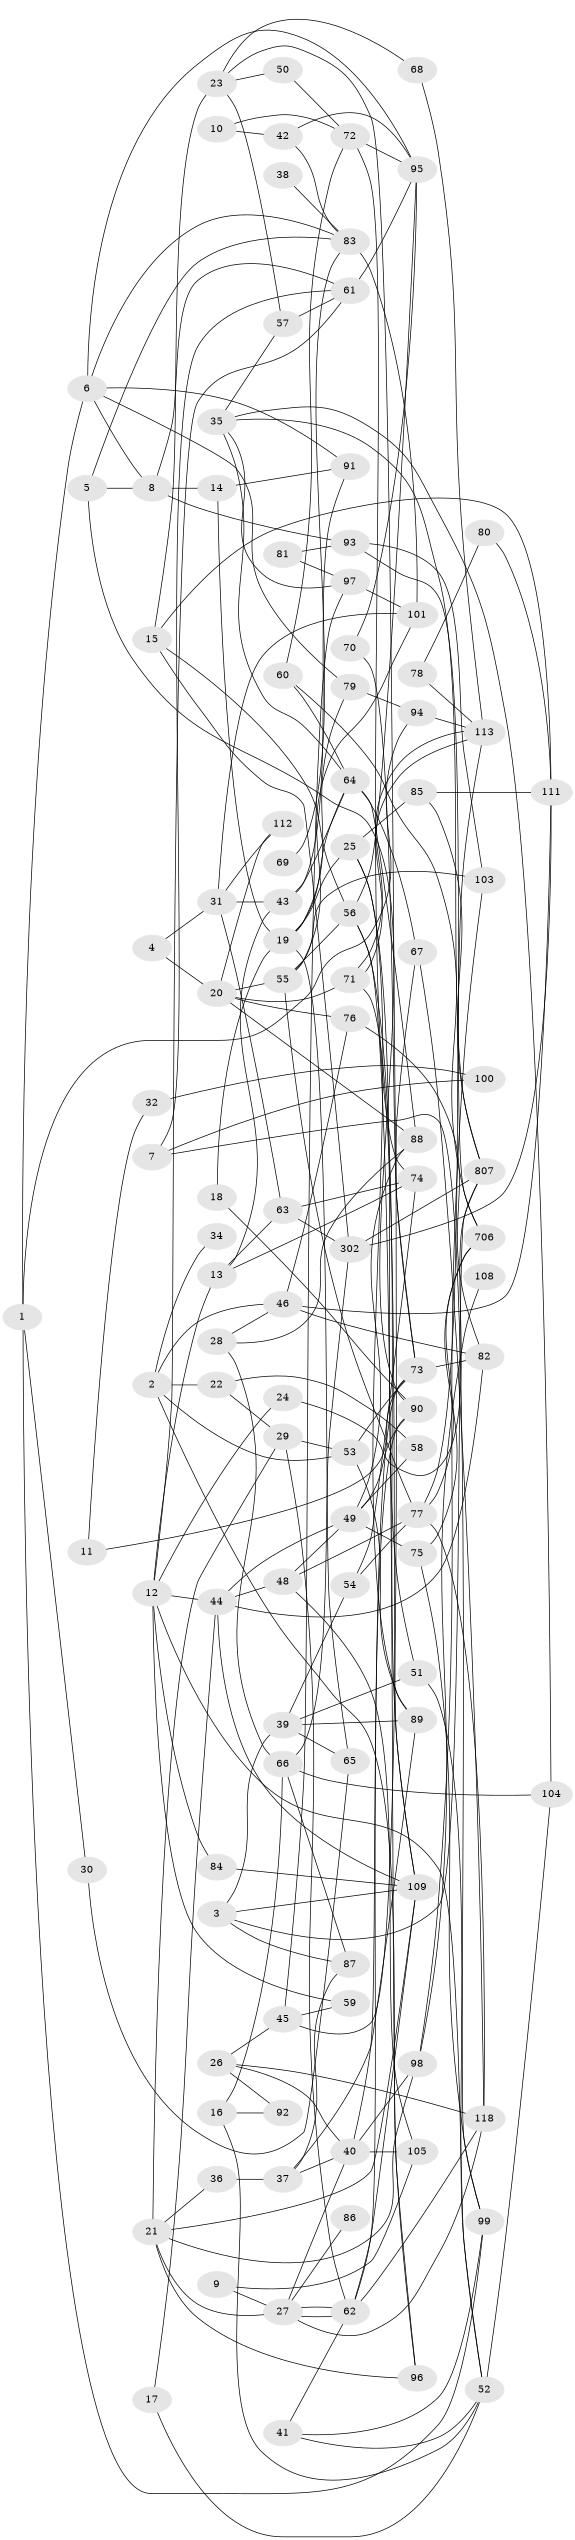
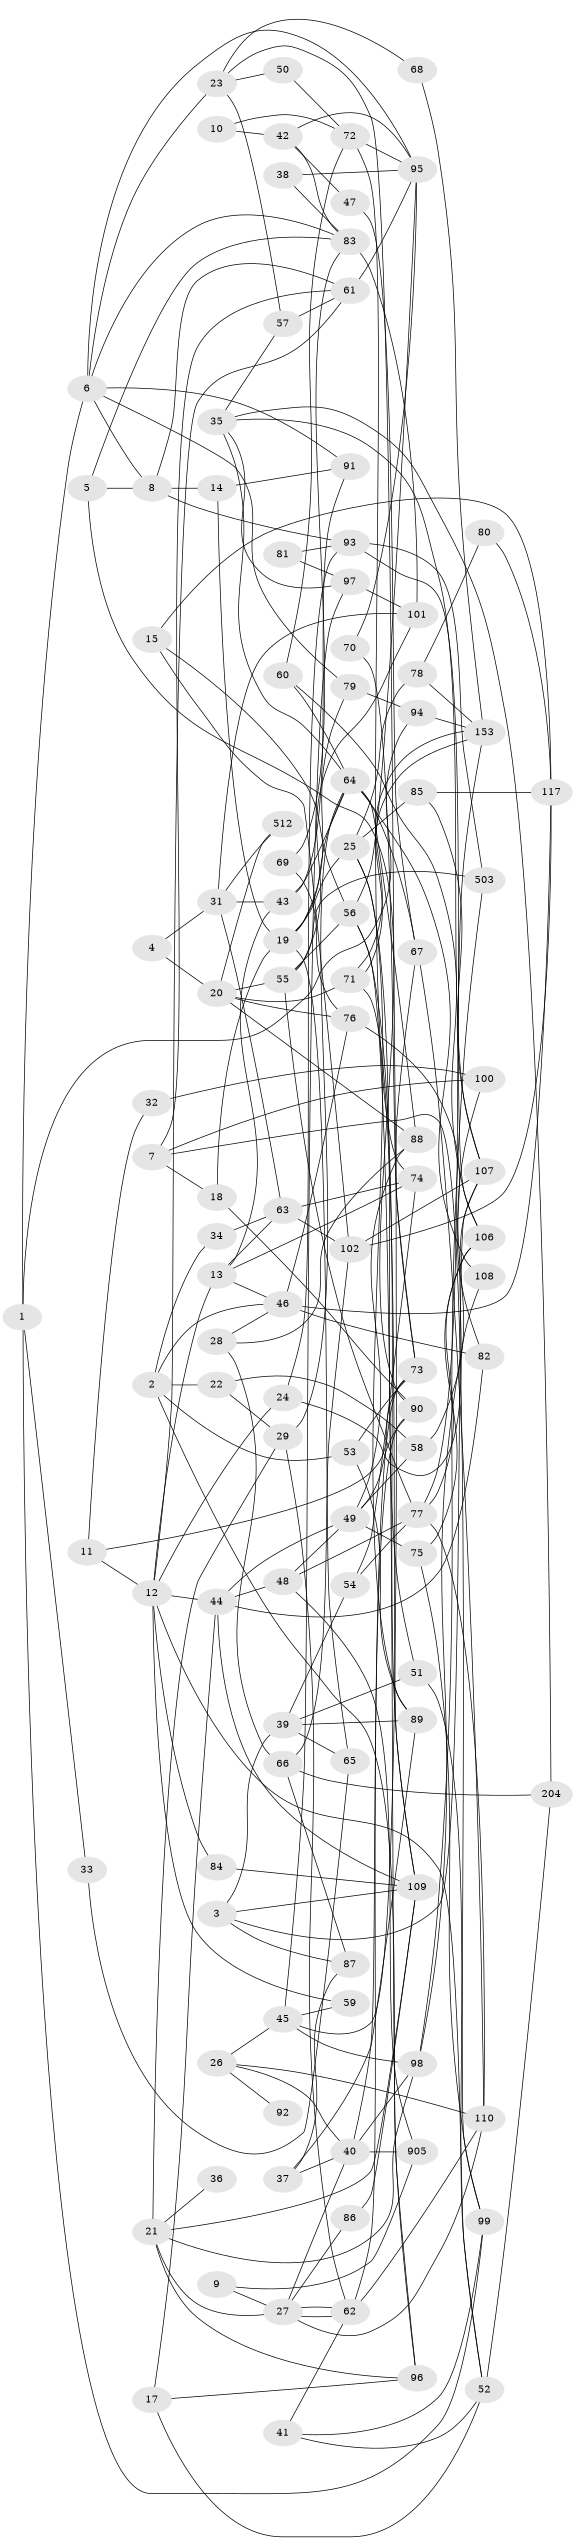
edge "95" -- "38": added
node "47": added
edge "23" -- "15": now "23" -- "6"
node "113": label "113" -> "153"
edge "78" -- "25": added
node "111": label "111" -> "117"
node "112": label "112" -> "512"
node "103": label "103" -> "503"
edge "93" -- "24": added
edge "69" -- "76": added
edge "64" -- "108": added
node "807": label "807" -> "107"
edge "7" -- "18": added
edge "63" -- "34": added
node "706": label "706" -> "106"
node "302": label "302" -> "102"
edge "100" -- "58": added
edge "13" -- "46": added
edge "82" -- "73": removed
edge "29" -- "53": now "29" -- "64"
edge "11" -- "12": added
node "104": label "104" -> "204"
node "30": label "30" -> "33"
edge "45" -- "98": added
node "16": removed
node "118": label "118" -> "110"
edge "109" -- "62": now "109" -- "86"
node "105": label "105" -> "905"
edge "36" -- "37": removed
edge "96" -- "17": added
